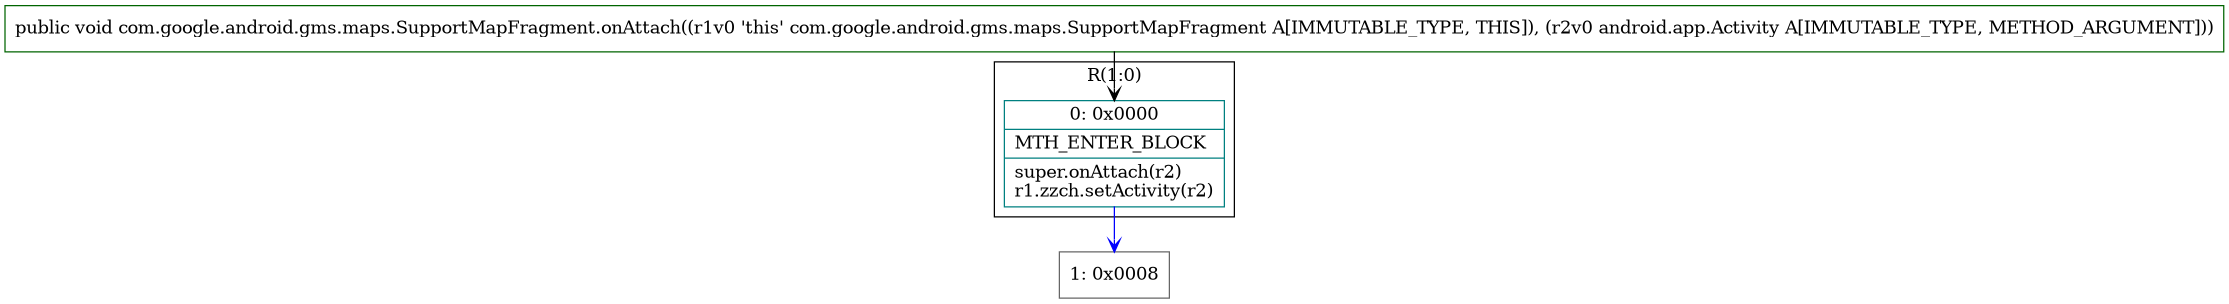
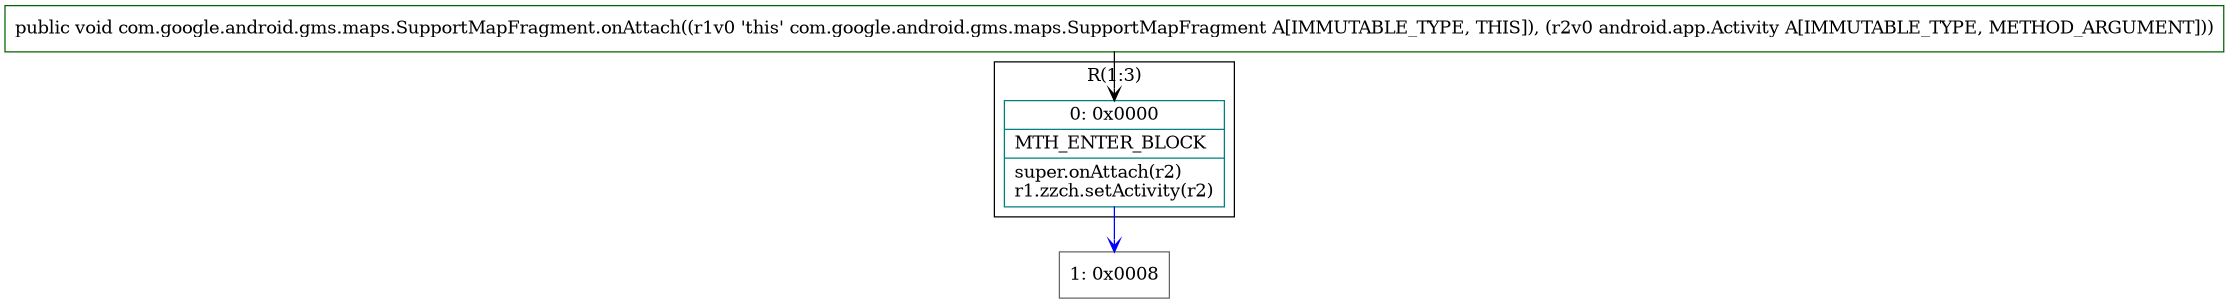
cluster "R(1:0)": label "R(1:0)" -> "R(1:3)"
